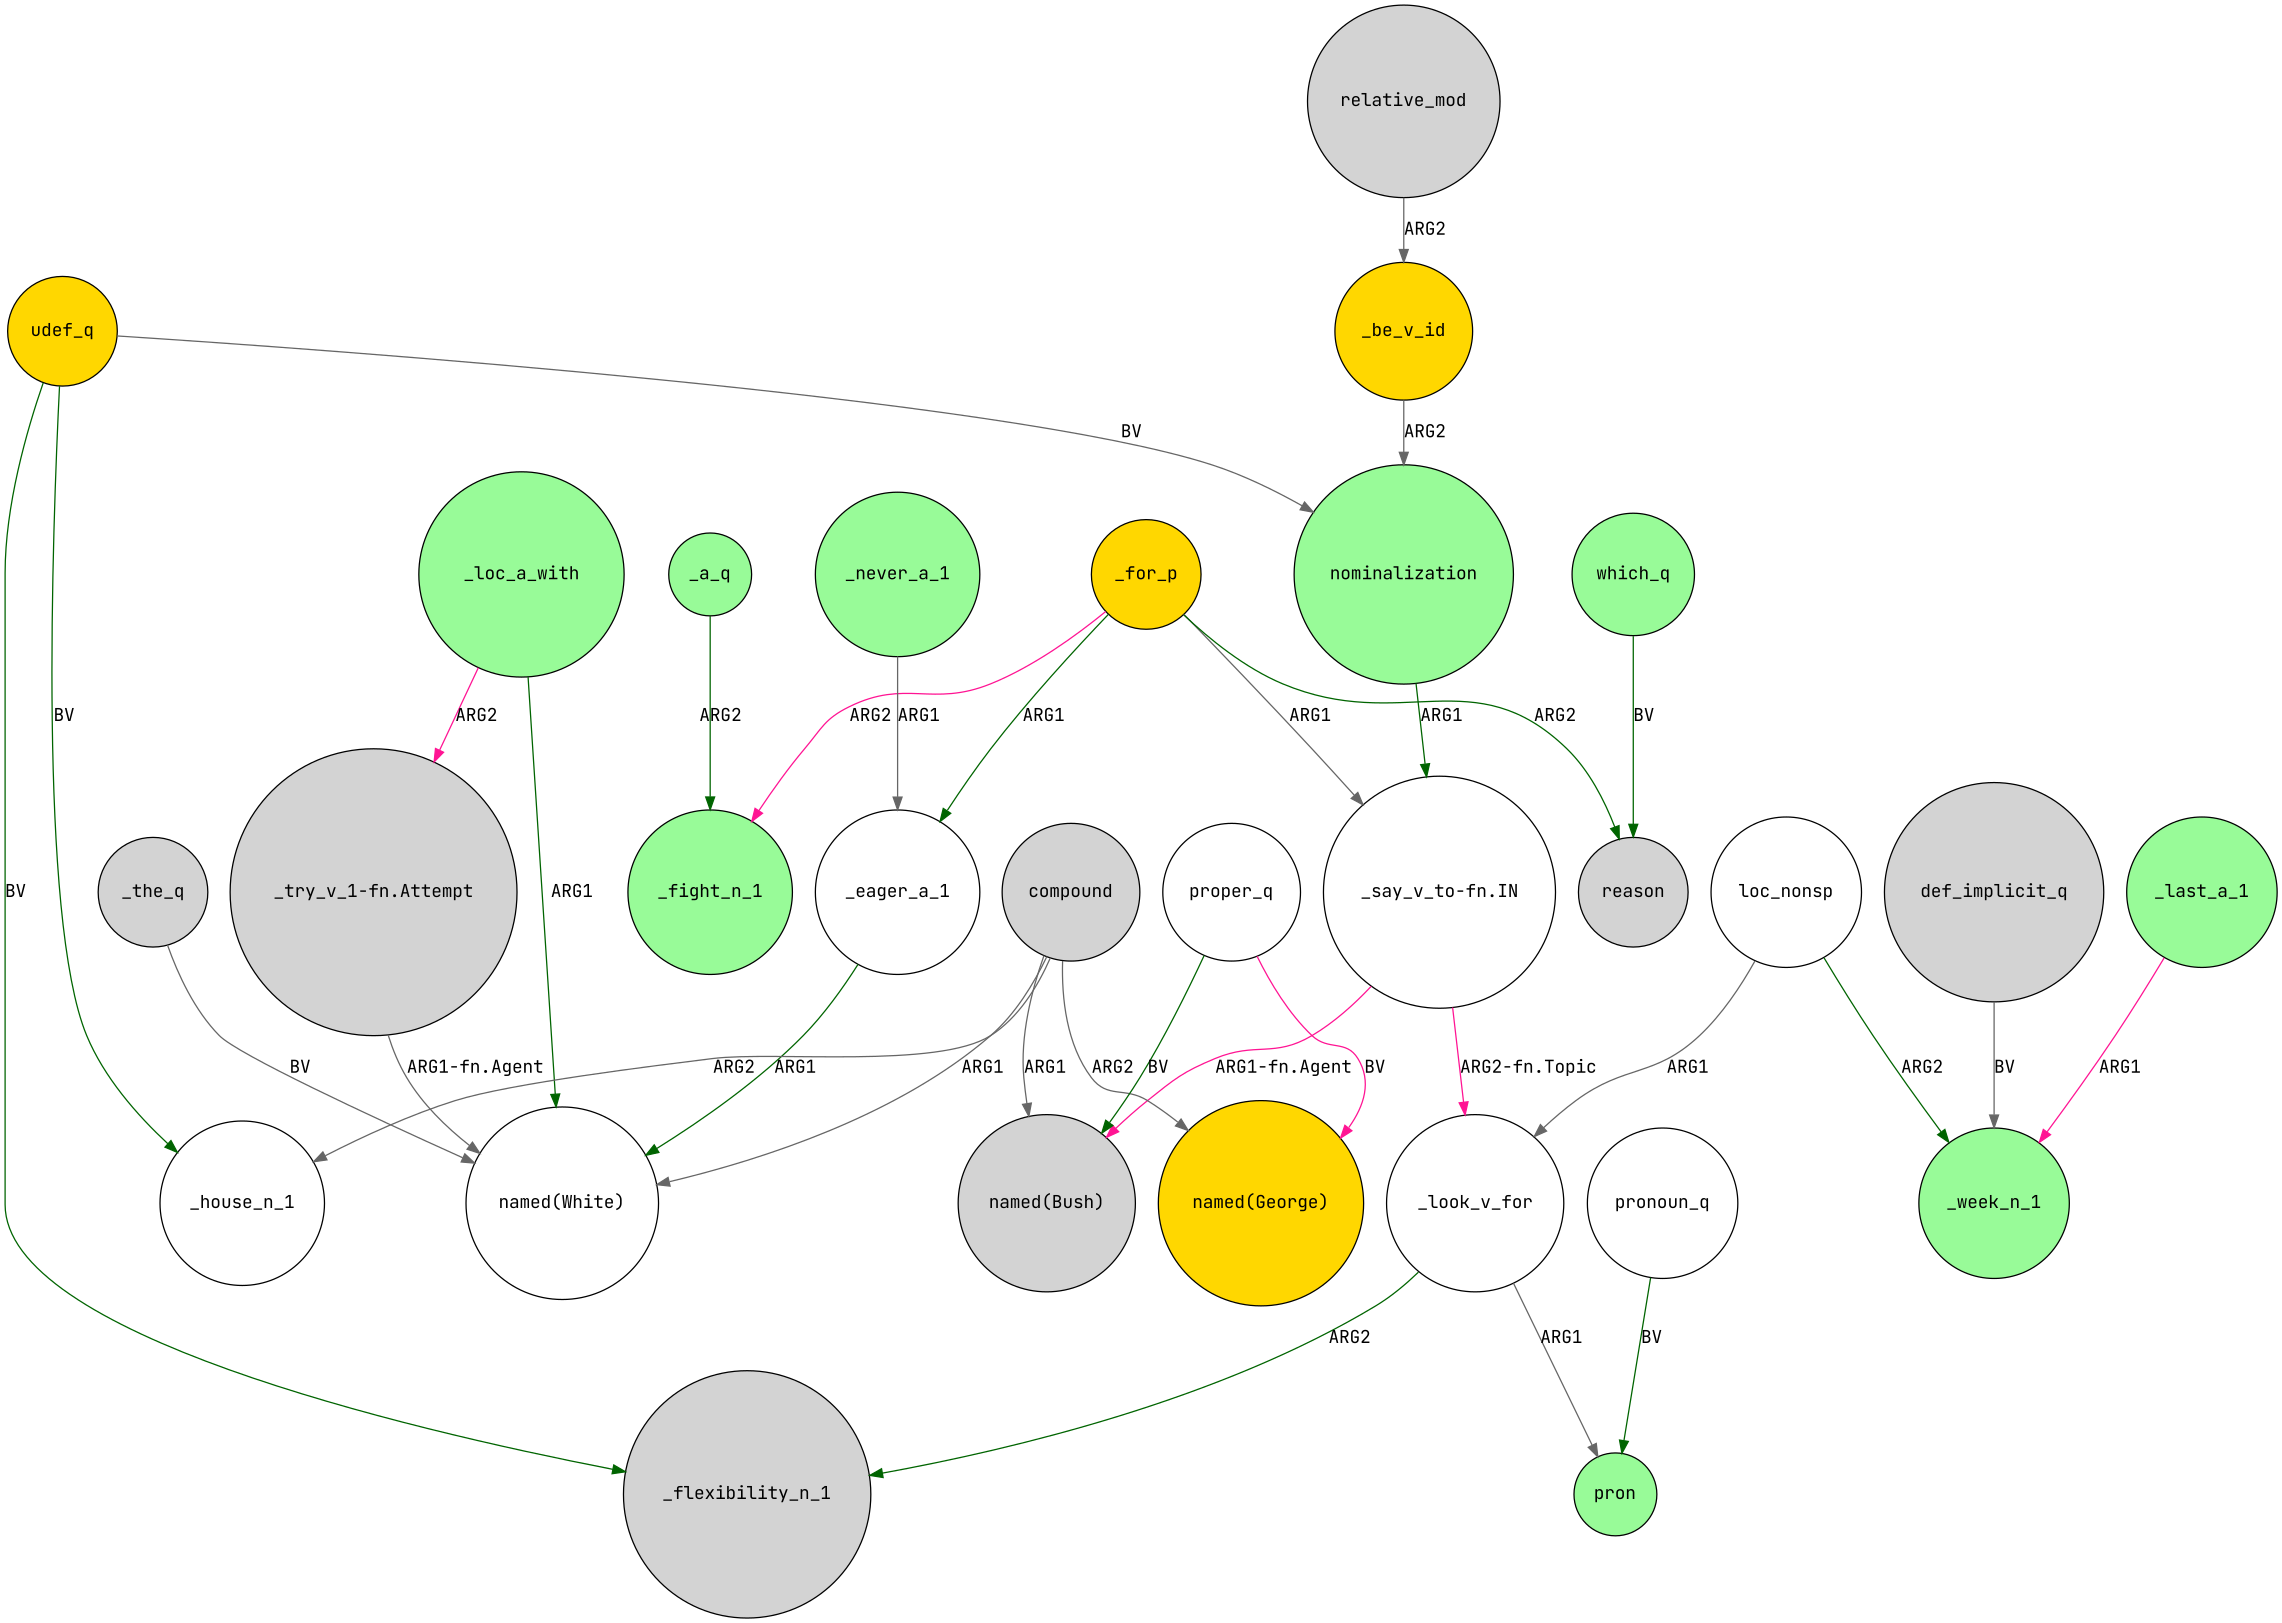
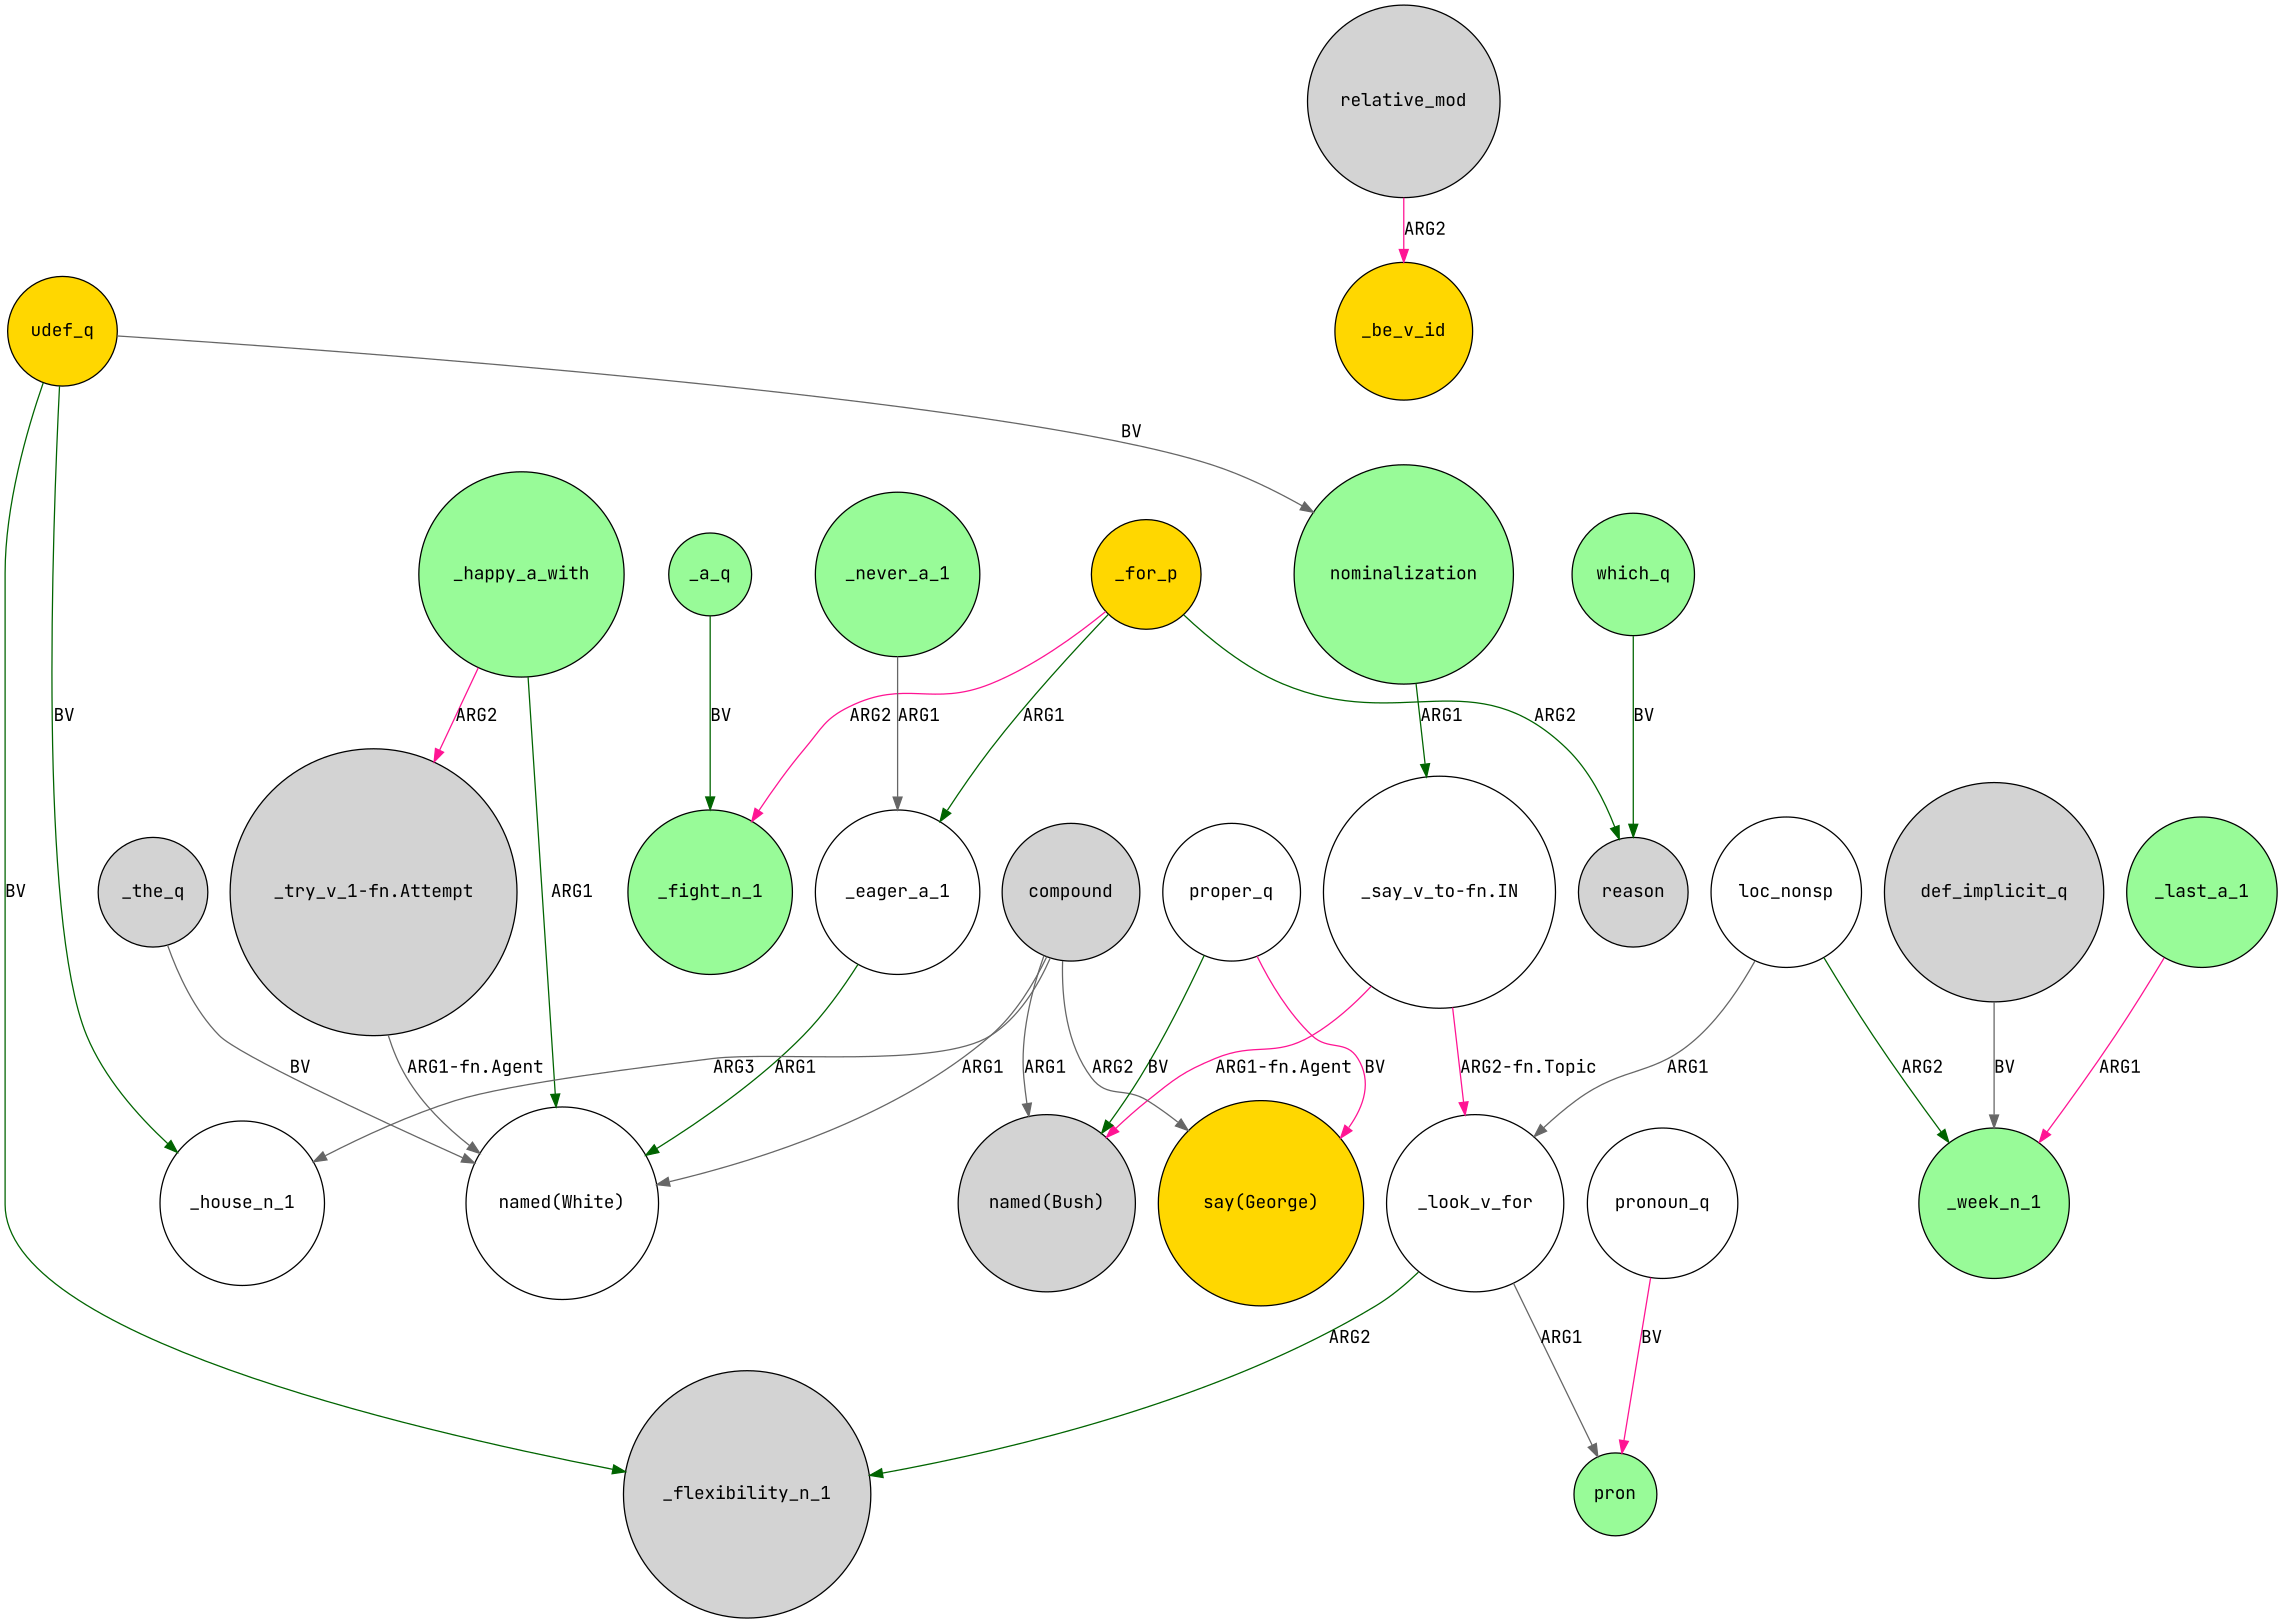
edge "relative_mod" -> "_be_v_id": color gray40 -> deeppink
edge "_be_v_id" -> "nominalization": removed, label "ARG2"
node "_loc_a_with": label "_loc_a_with" -> "_happy_a_with"
edge "_for_p" -> "_say_v_to-fn.IN": removed, label "ARG1"
edge "_a_q" -> "_fight_n_1": label "ARG2" -> "BV"
edge "compound" -> "_house_n_1": label "ARG2" -> "ARG3"
node "named(George)": label "named(George)" -> "say(George)"
edge "pronoun_q" -> "pron": color darkgreen -> deeppink
